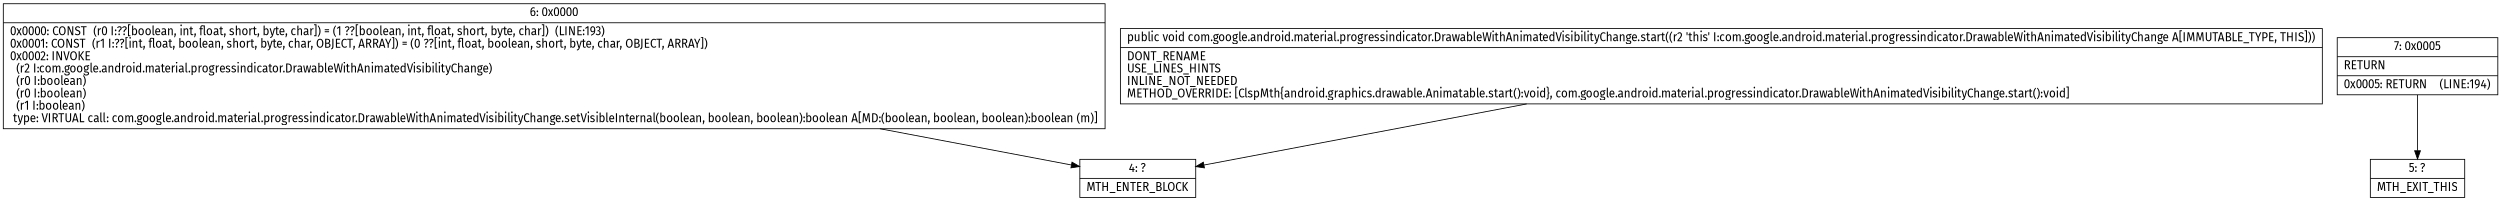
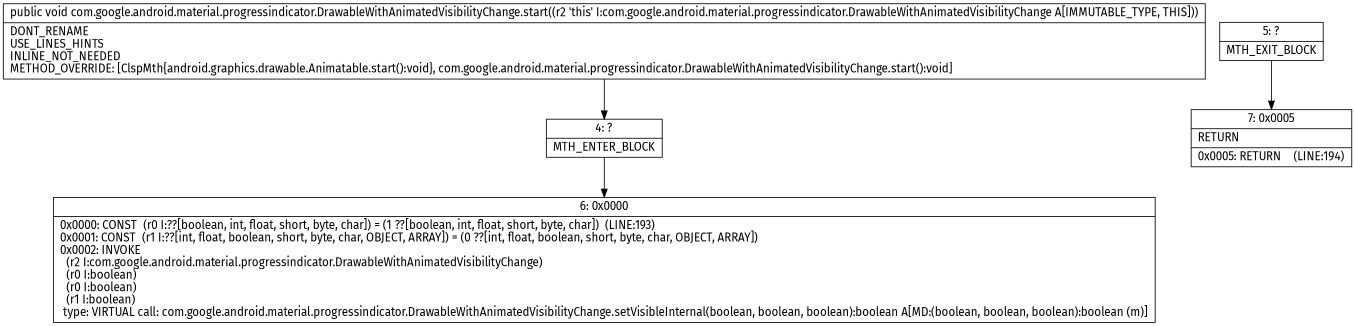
edge "7: 0x0005" -> "5: ?": reversed
edge "6: 0x0000" -> "4: ?": reversed
node "5: ?": text "MTH_EXIT_THIS" -> "MTH_EXIT_BLOCK"
